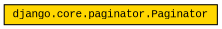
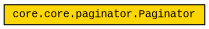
node "django.core.paginator.Paginator": label "django.core.paginator.Paginator" -> "core.core.paginator.Paginator"
